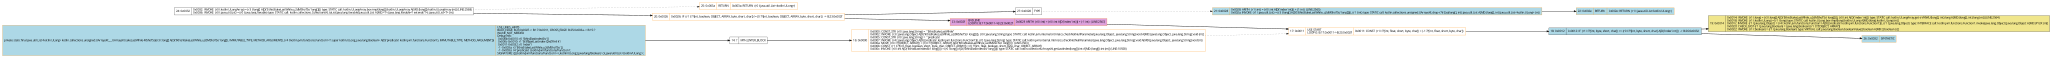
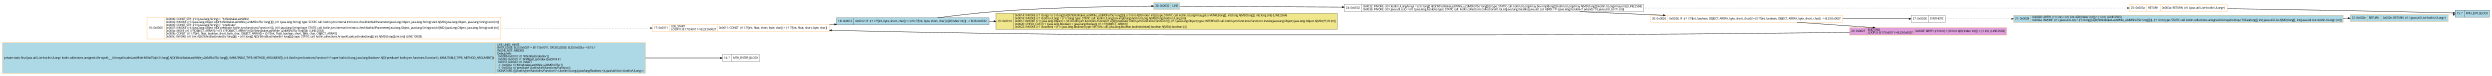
edge "26: 0x0032" -> "24: 0x0032": added
node "27: 0x0028": text "TYPE" -> "SYNTHETIC"
node "15: ?": added
node "26: 0x0032": text "SYNTHETIC" -> "LINE"
edge "14: ?" -> "16: 0x0000": removed
